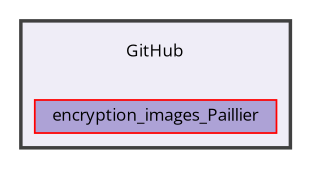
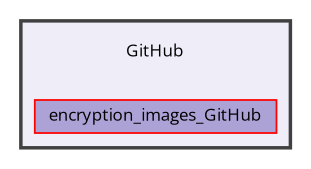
node "encryption_images_Paillier": label "encryption_images_Paillier" -> "encryption_images_GitHub"
